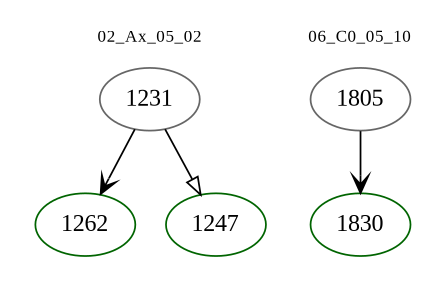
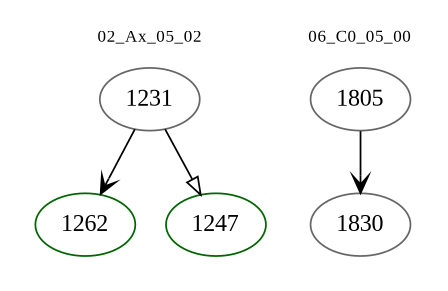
cluster "06_C0_05_10": label "06_C0_05_10" -> "06_C0_05_00"
node "1830": color darkgreen -> gray40
